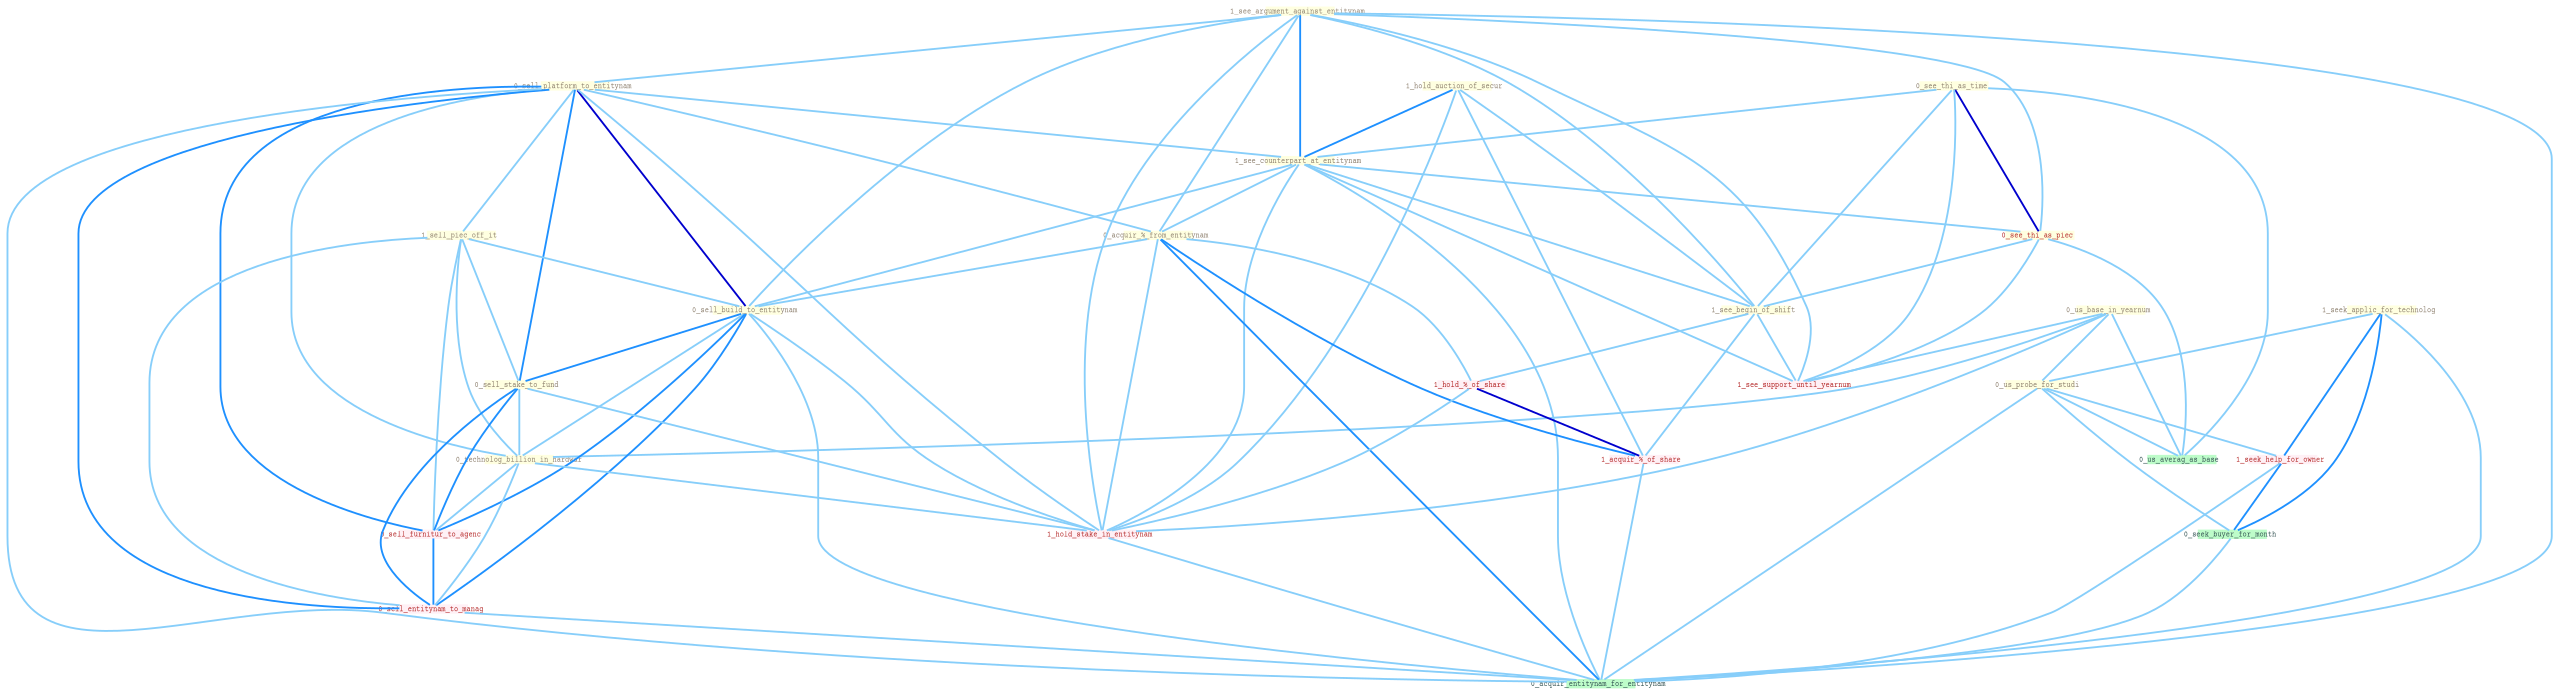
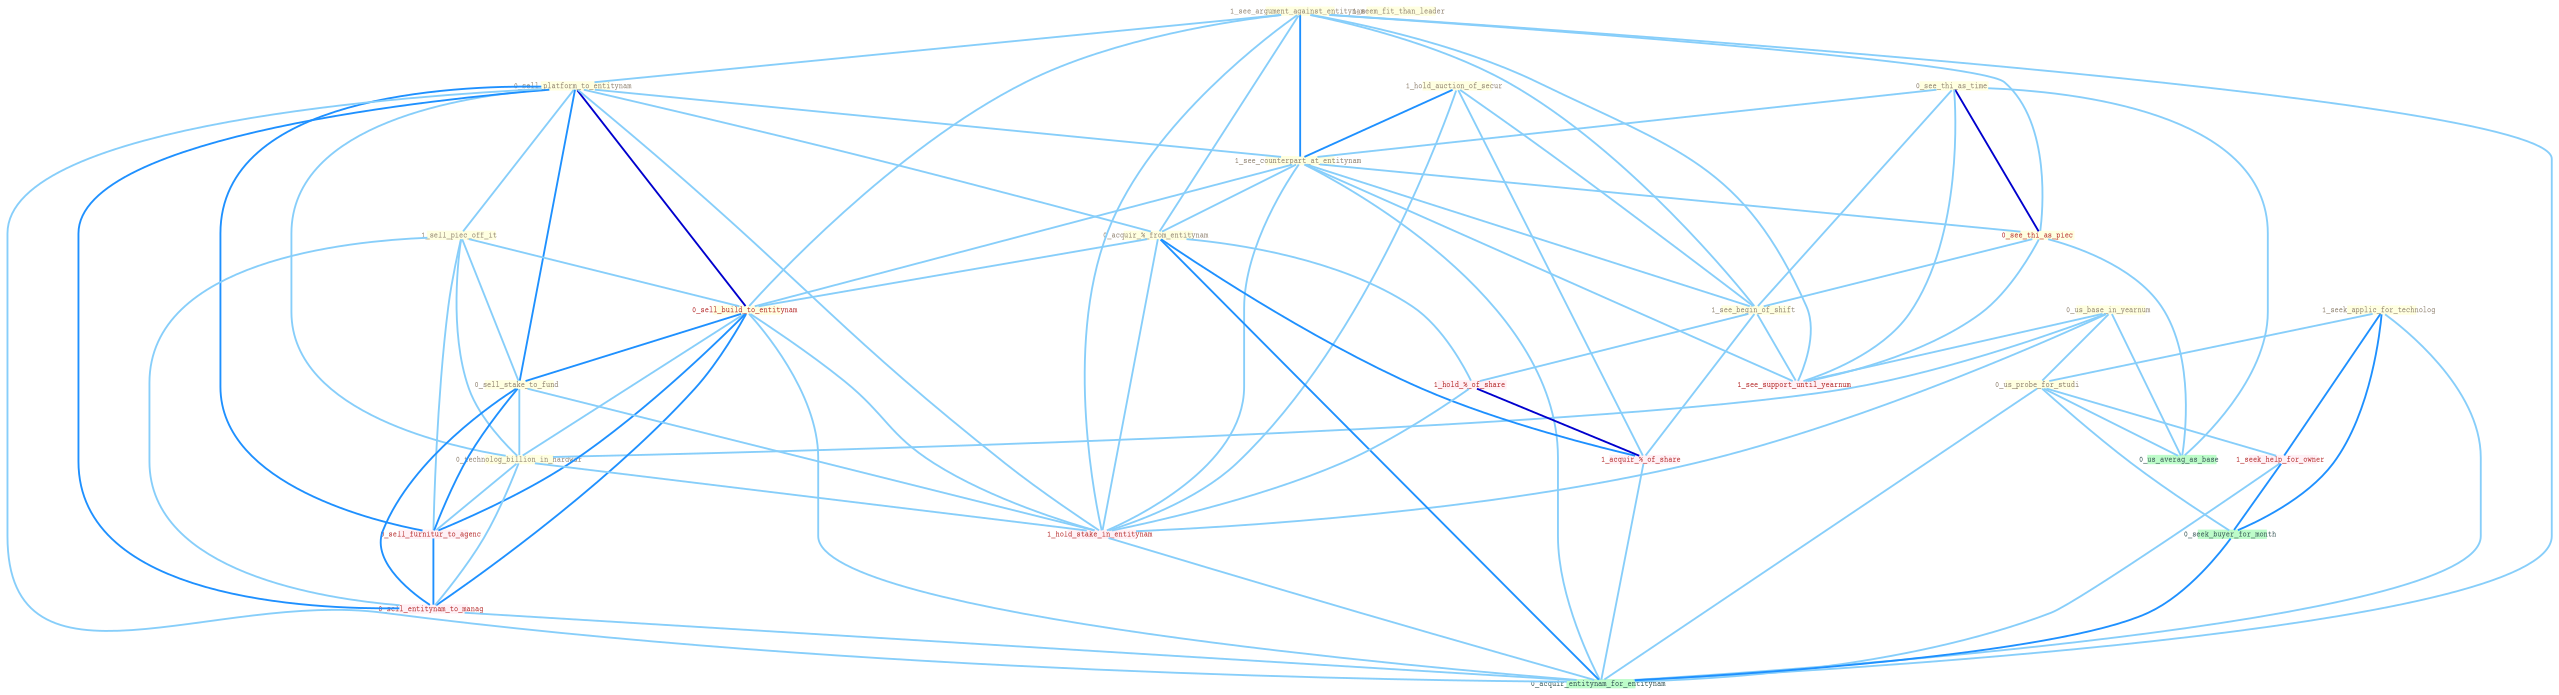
node "1_seem_fit_than_leader": added
node "0_sell_build_to_entitynam": fontcolor #8b7d6b -> #b22222
edge "0_seek_buyer_for_month" -- "0_acquir_entitynam_for_entitynam": color #87cefa -> #1e90ff
